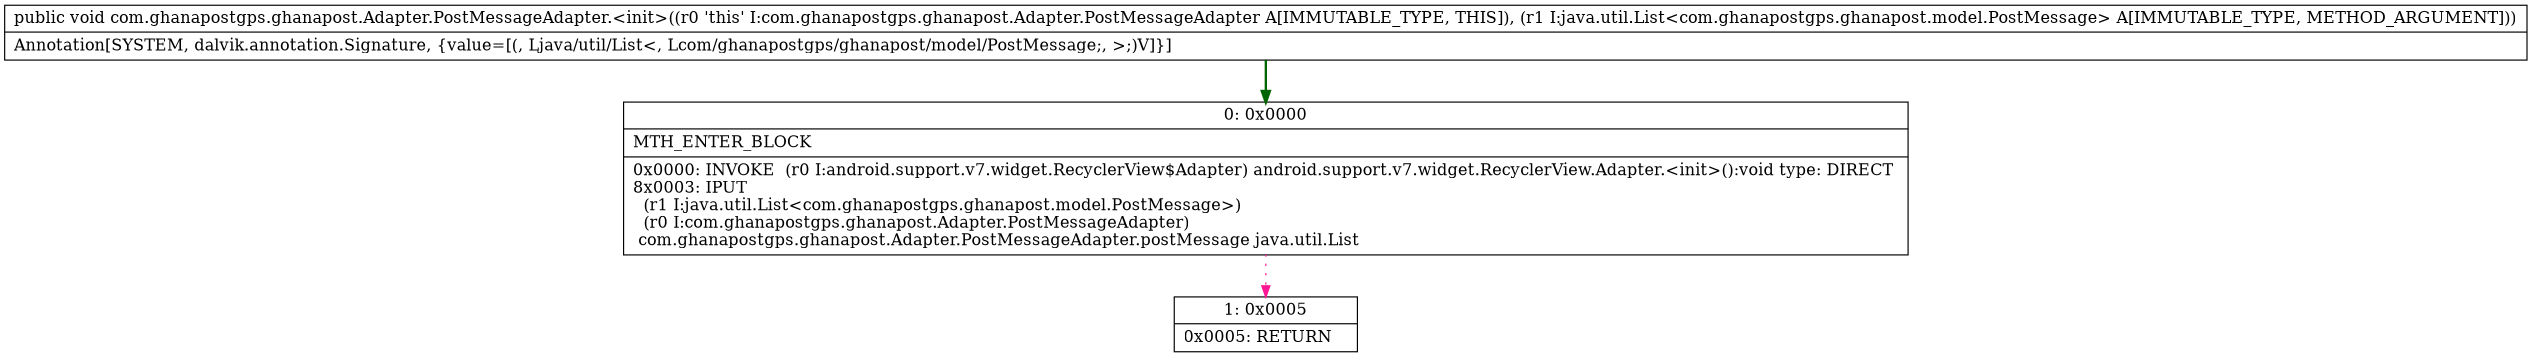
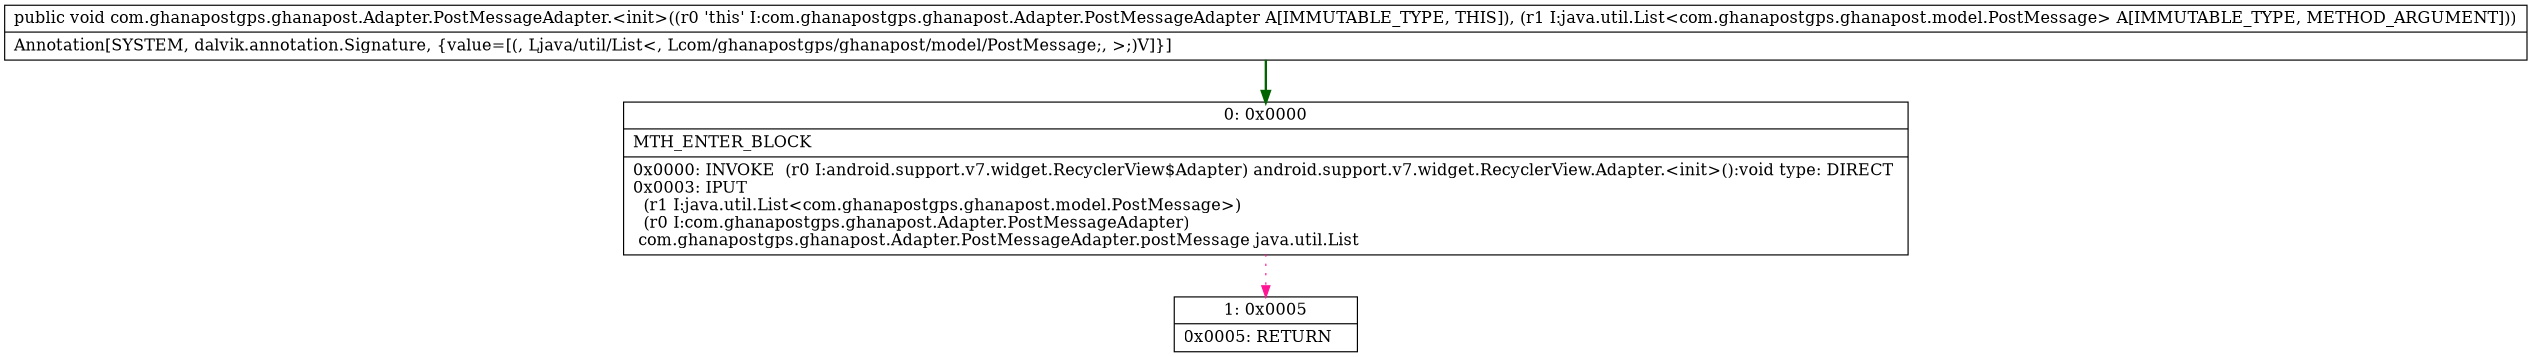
node "0: 0x0000": text "8x0003: IPUT" -> "0x0003: IPUT"
